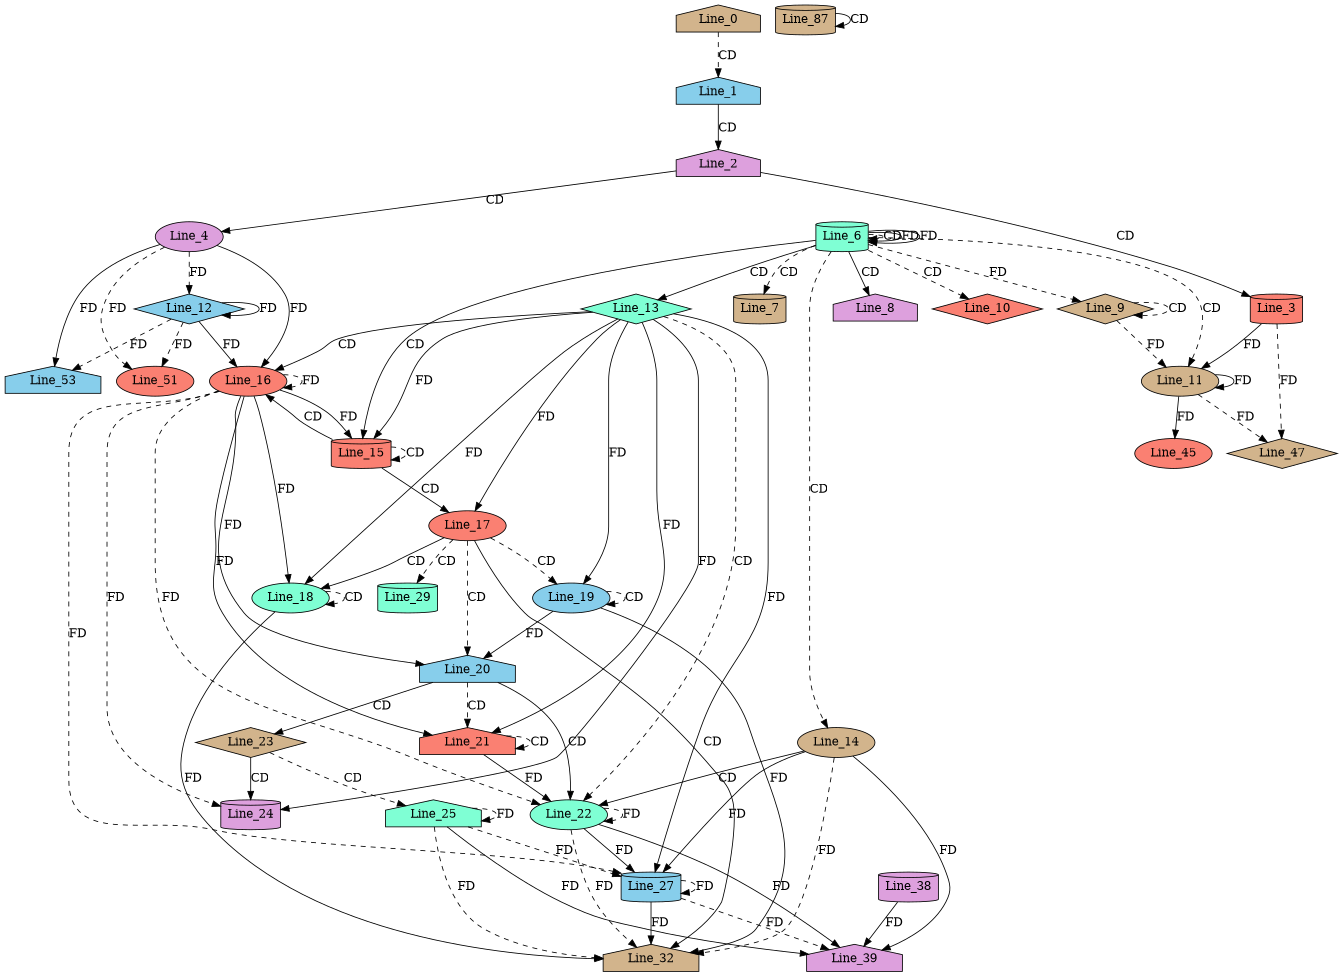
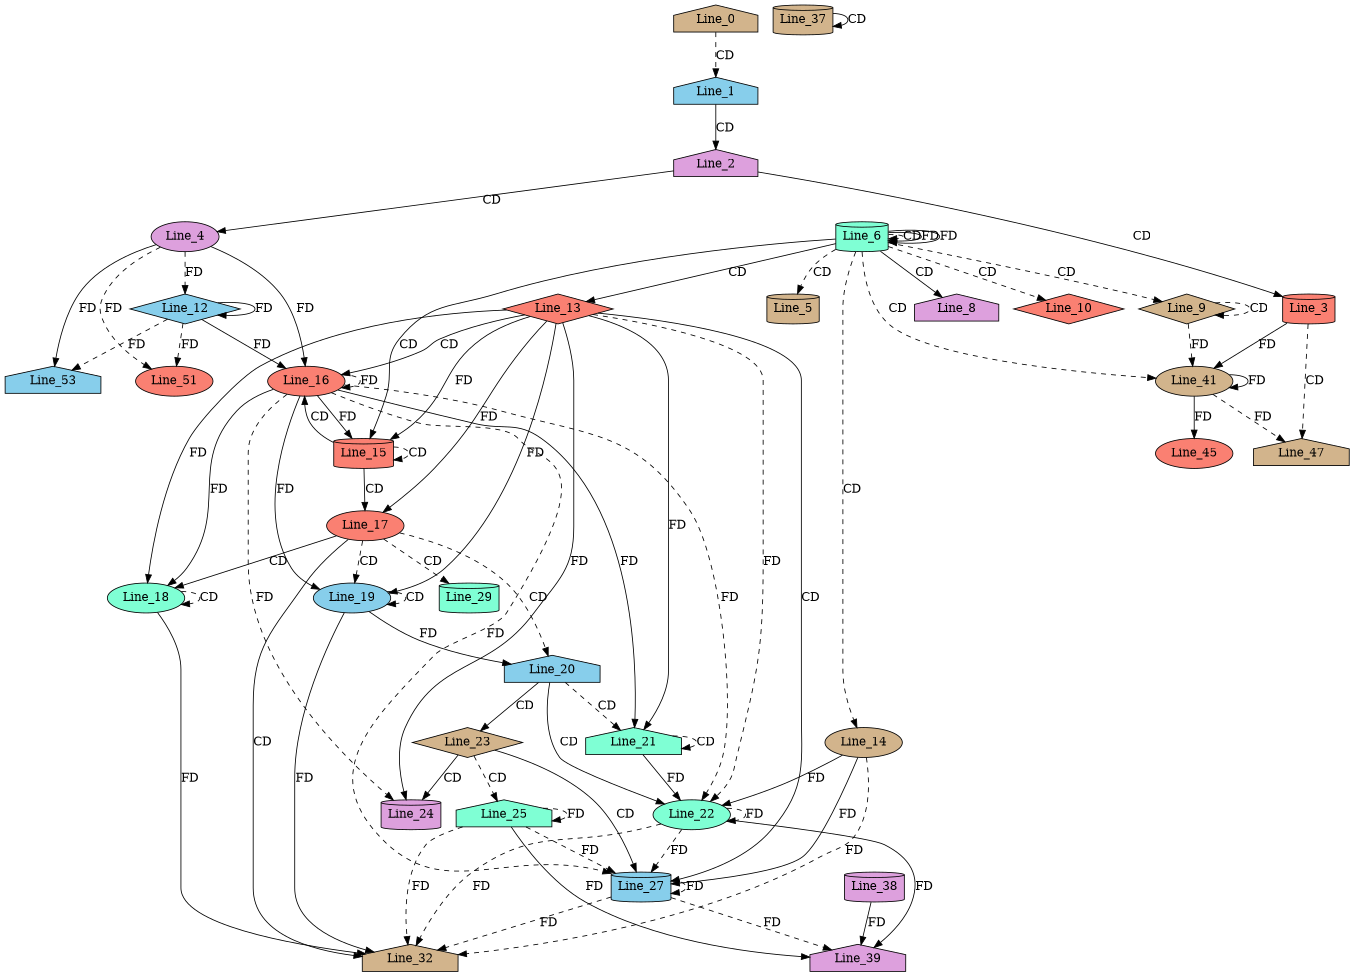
node "Line_87": label "Line_87" -> "Line_37"
edge "Line_6" -> "Line_9": label "FD" -> "CD"
node "Line_13": fillcolor aquamarine -> salmon
node "Line_7": label "Line_7" -> "Line_5"
node "Line_11": label "Line_11" -> "Line_41"
edge "Line_3" -> "Line_47": label "FD" -> "CD"
node "Line_47": shape diamond -> house
edge "Line_13" -> "Line_22": label "CD" -> "FD"
edge "Line_16" -> "Line_20": now "Line_16" -> "Line_19"
edge "Line_13" -> "Line_27": label "FD" -> "CD"
node "Line_21": fillcolor salmon -> aquamarine
edge "Line_14" -> "Line_22": label "CD" -> "FD"
edge "Line_23" -> "Line_27": added, label "CD"
edge "Line_22" -> "Line_27": style solid -> dashed
edge "Line_14" -> "Line_39": removed, label "FD"
edge "Line_27" -> "Line_32": style solid -> dashed
